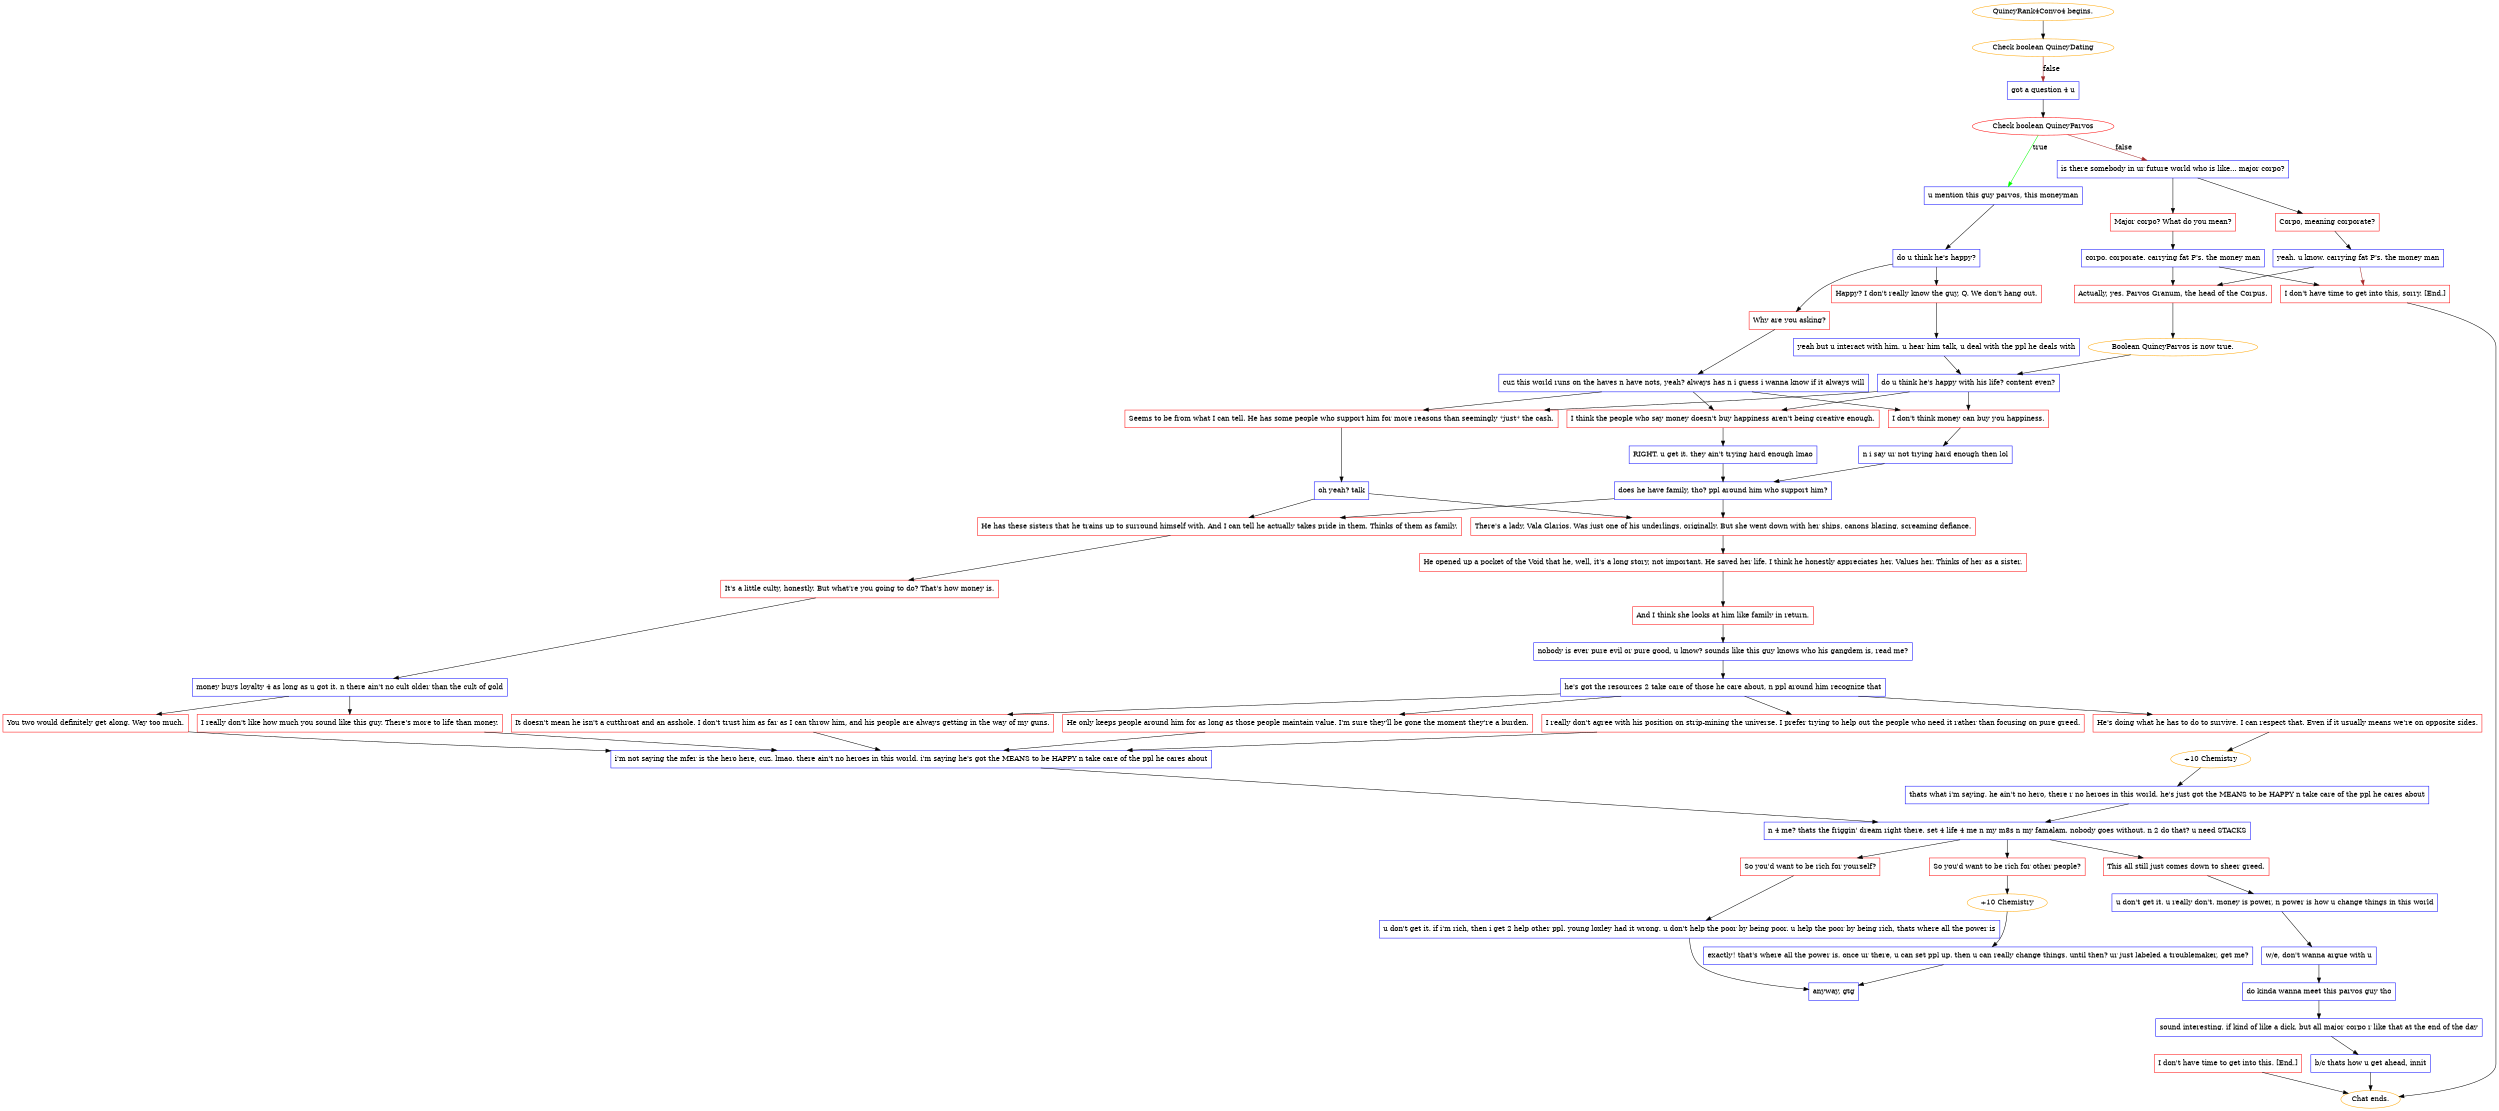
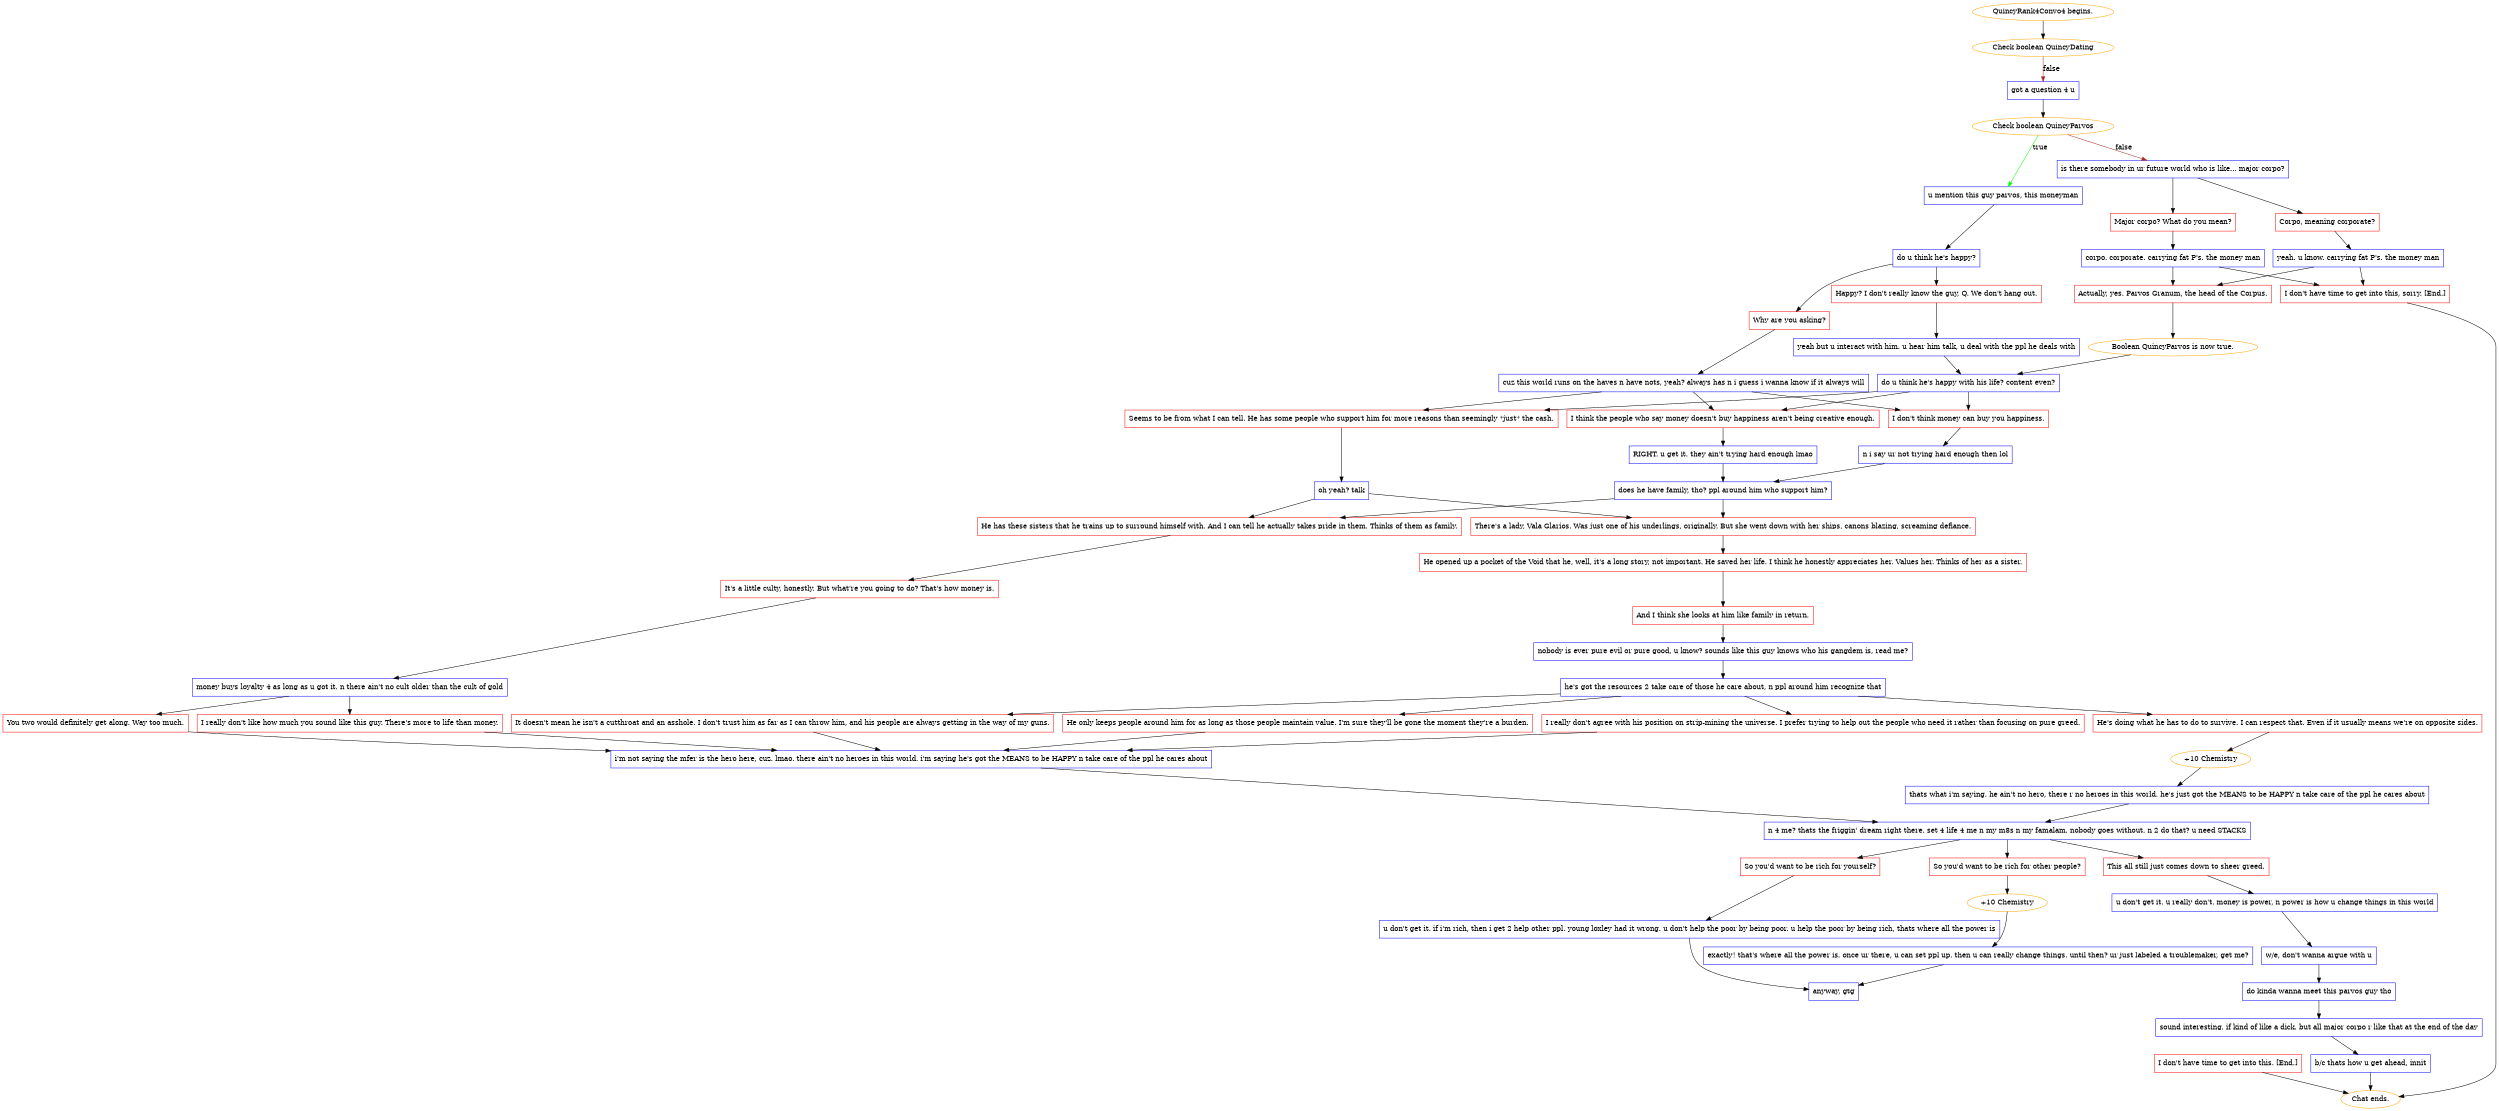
node "Check boolean QuincyParvos": color red -> orange
edge "yeah. u know. carrying fat P's. the money man" -> "I don't have time to get into this, sorry. [End.]": color brown -> black
